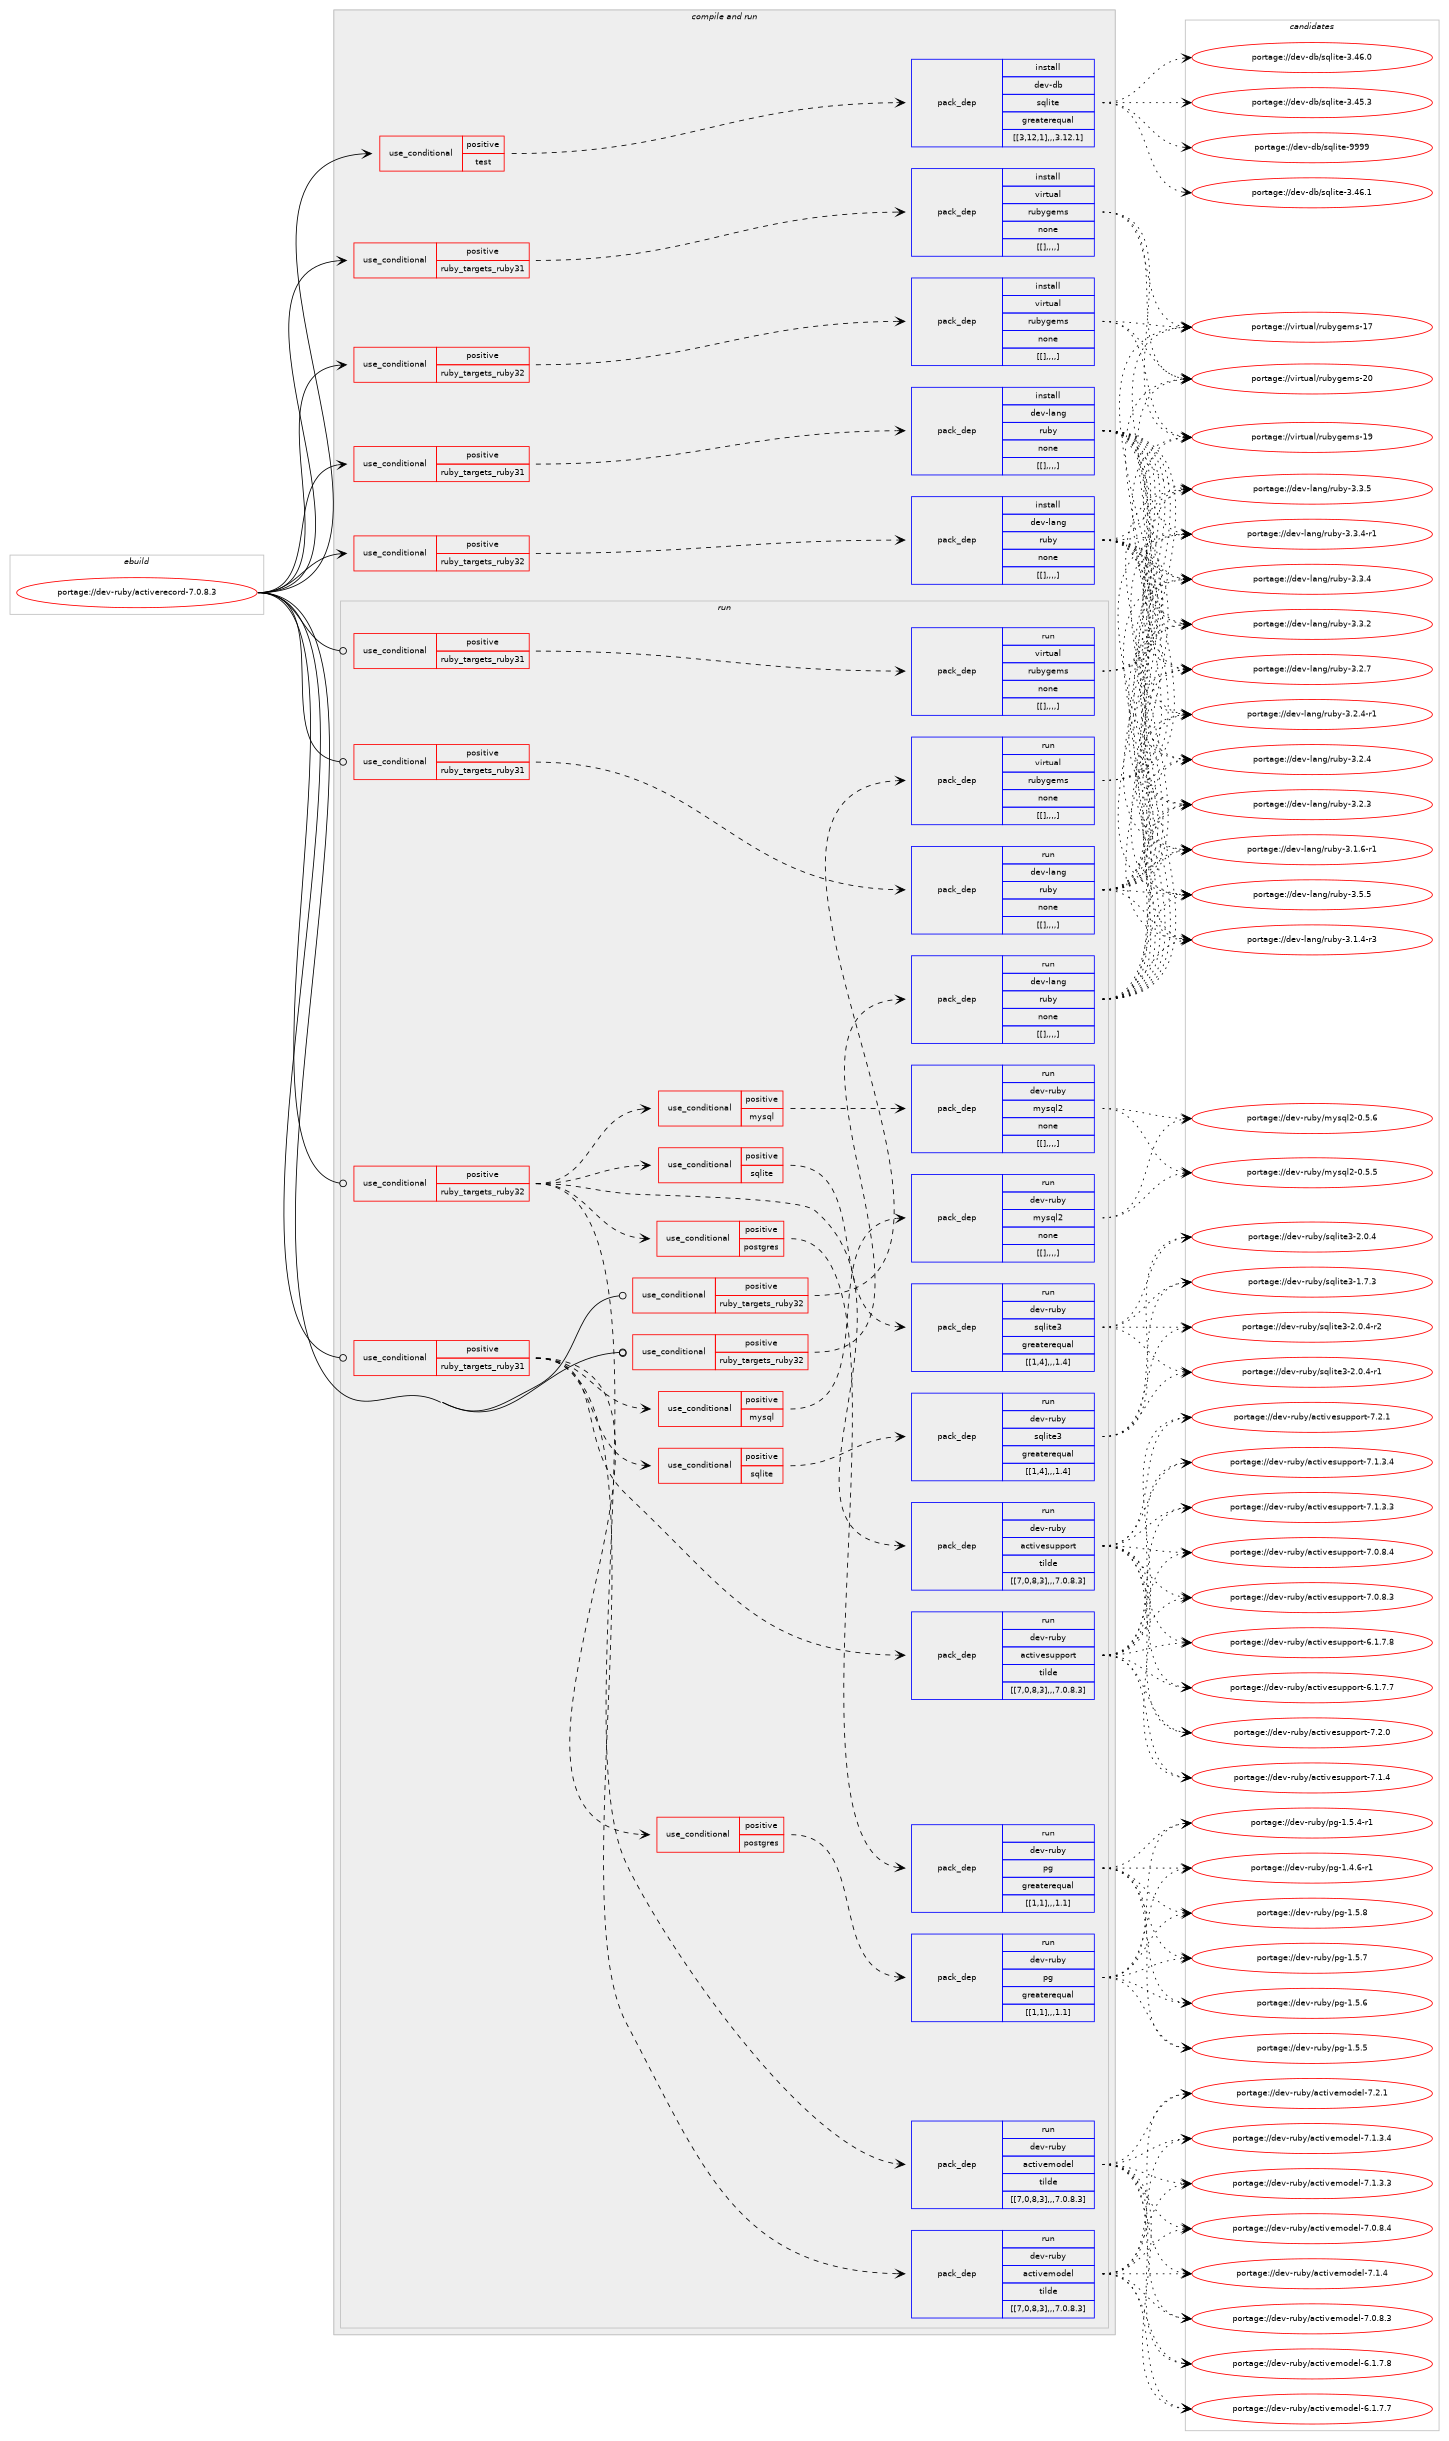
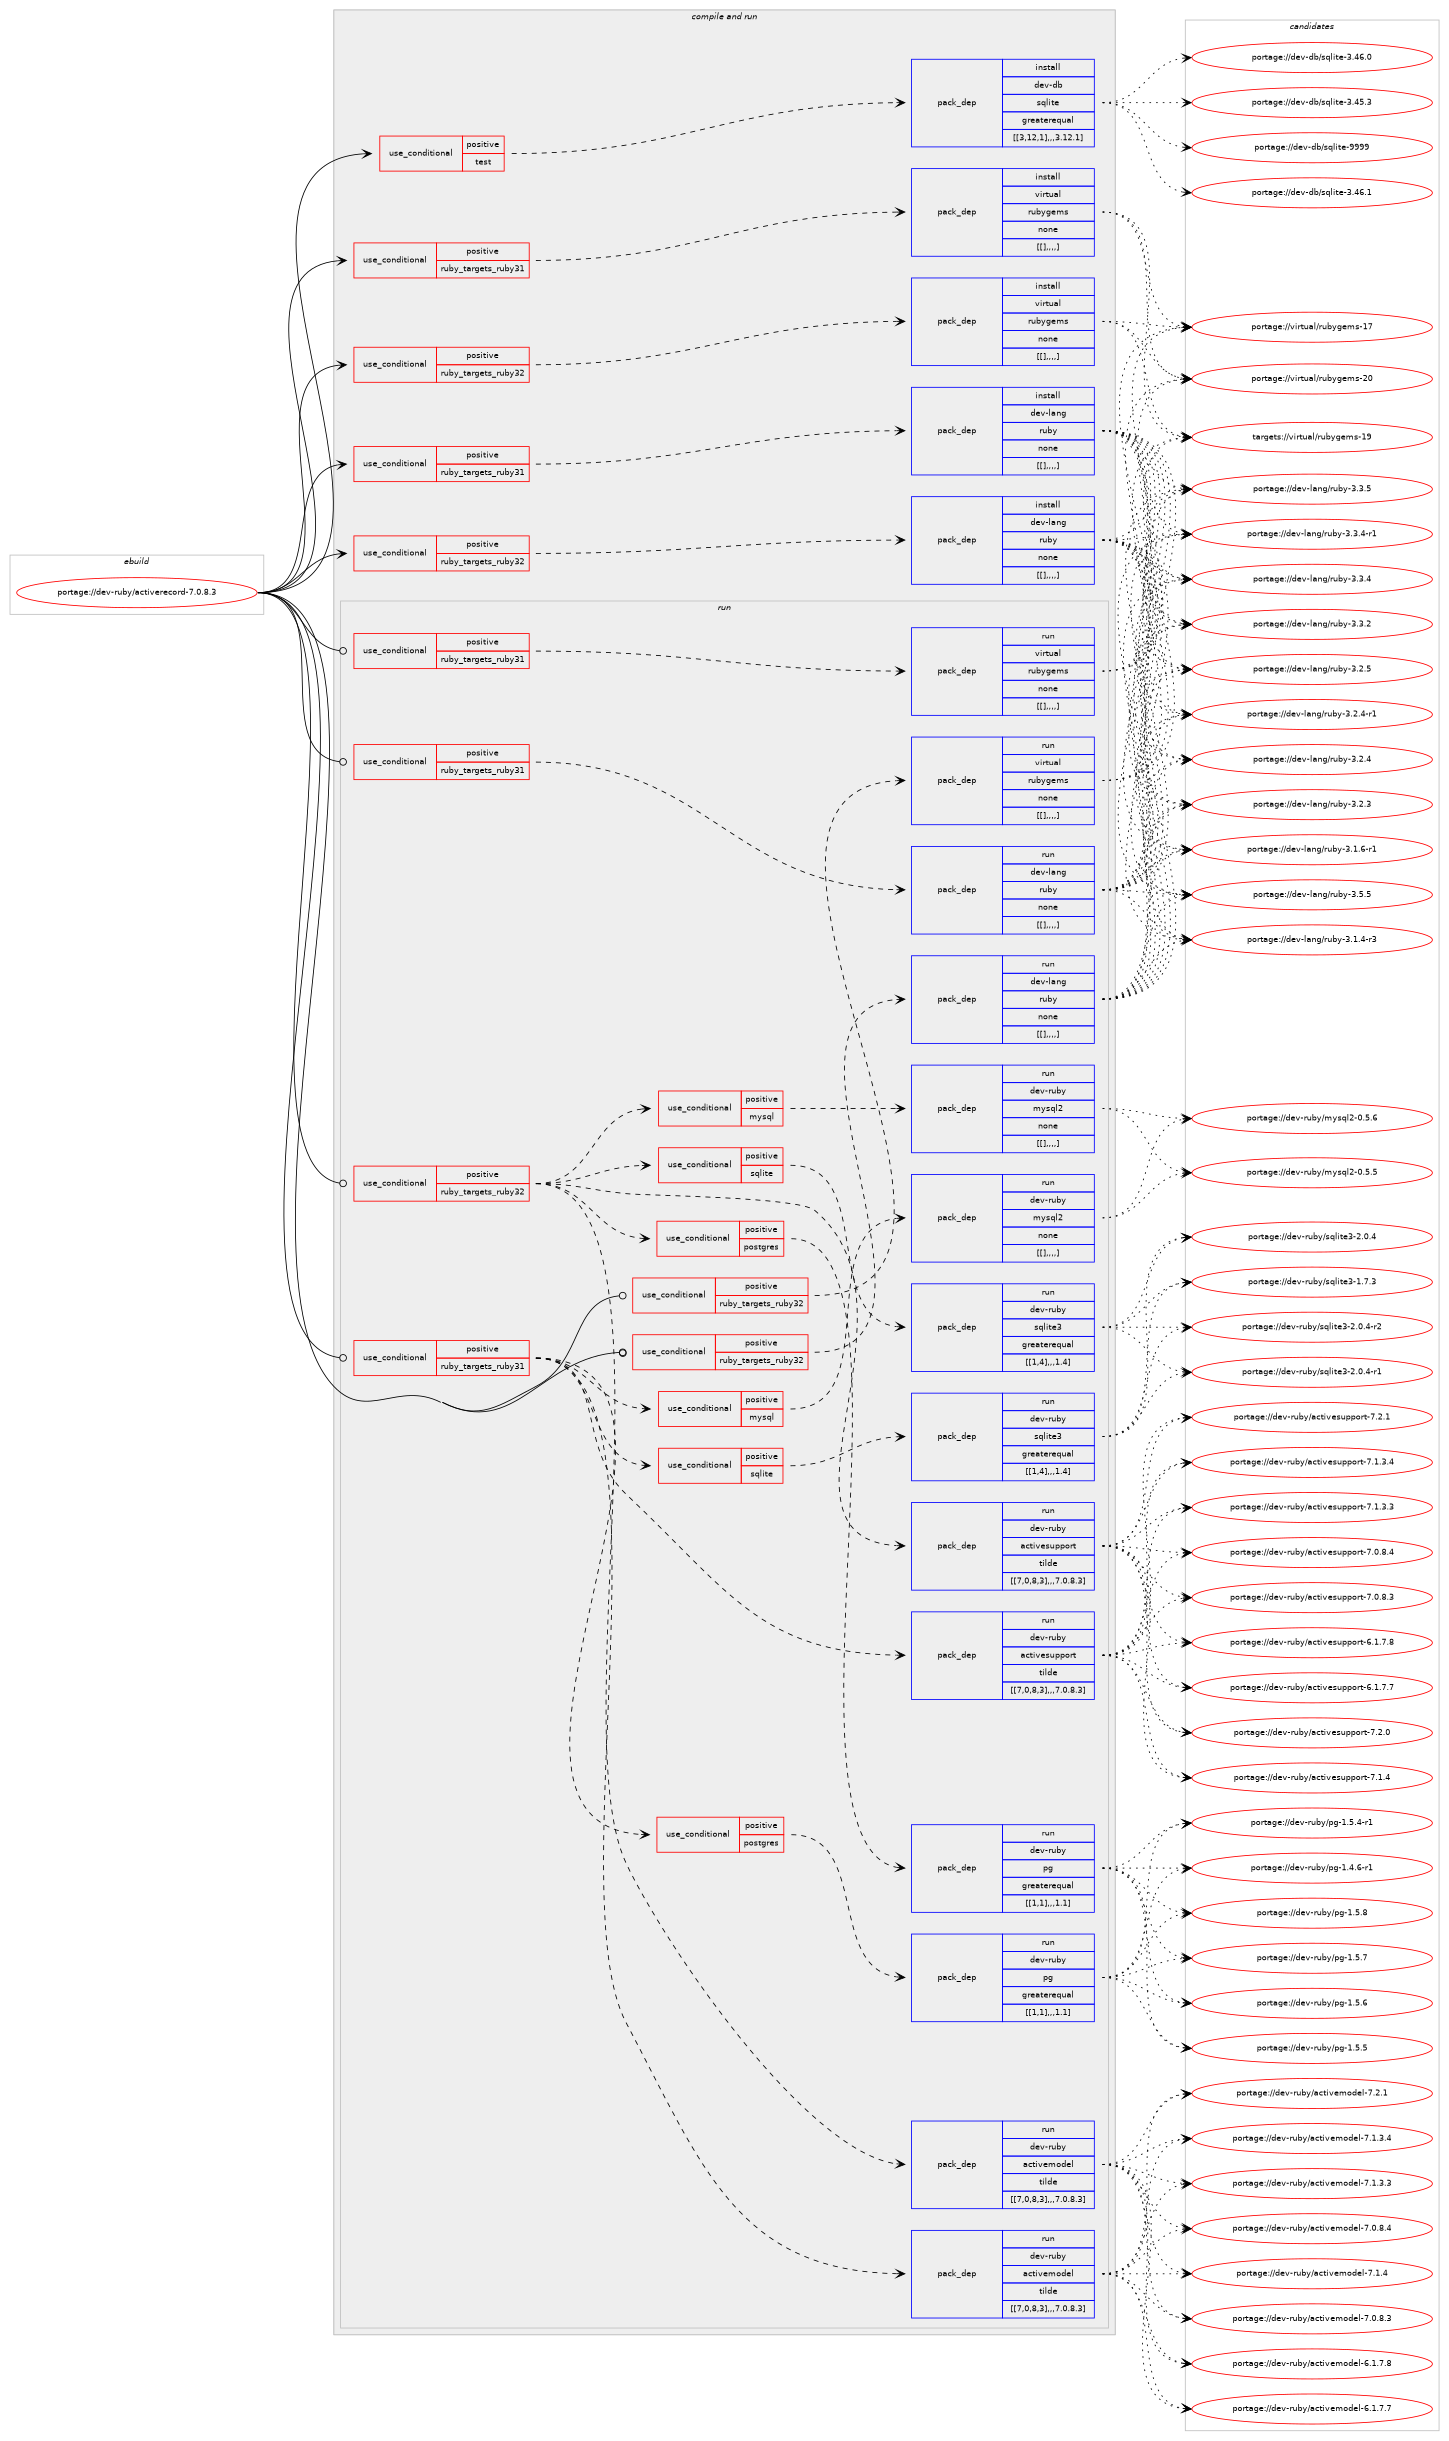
node "portage://virtual/rubygems-19": label "portage://virtual/rubygems-19" -> "targets://virtual/rubygems-19"
node "portage://dev-lang/ruby-3.2.7": label "portage://dev-lang/ruby-3.2.7" -> "portage://dev-lang/ruby-3.2.5"
